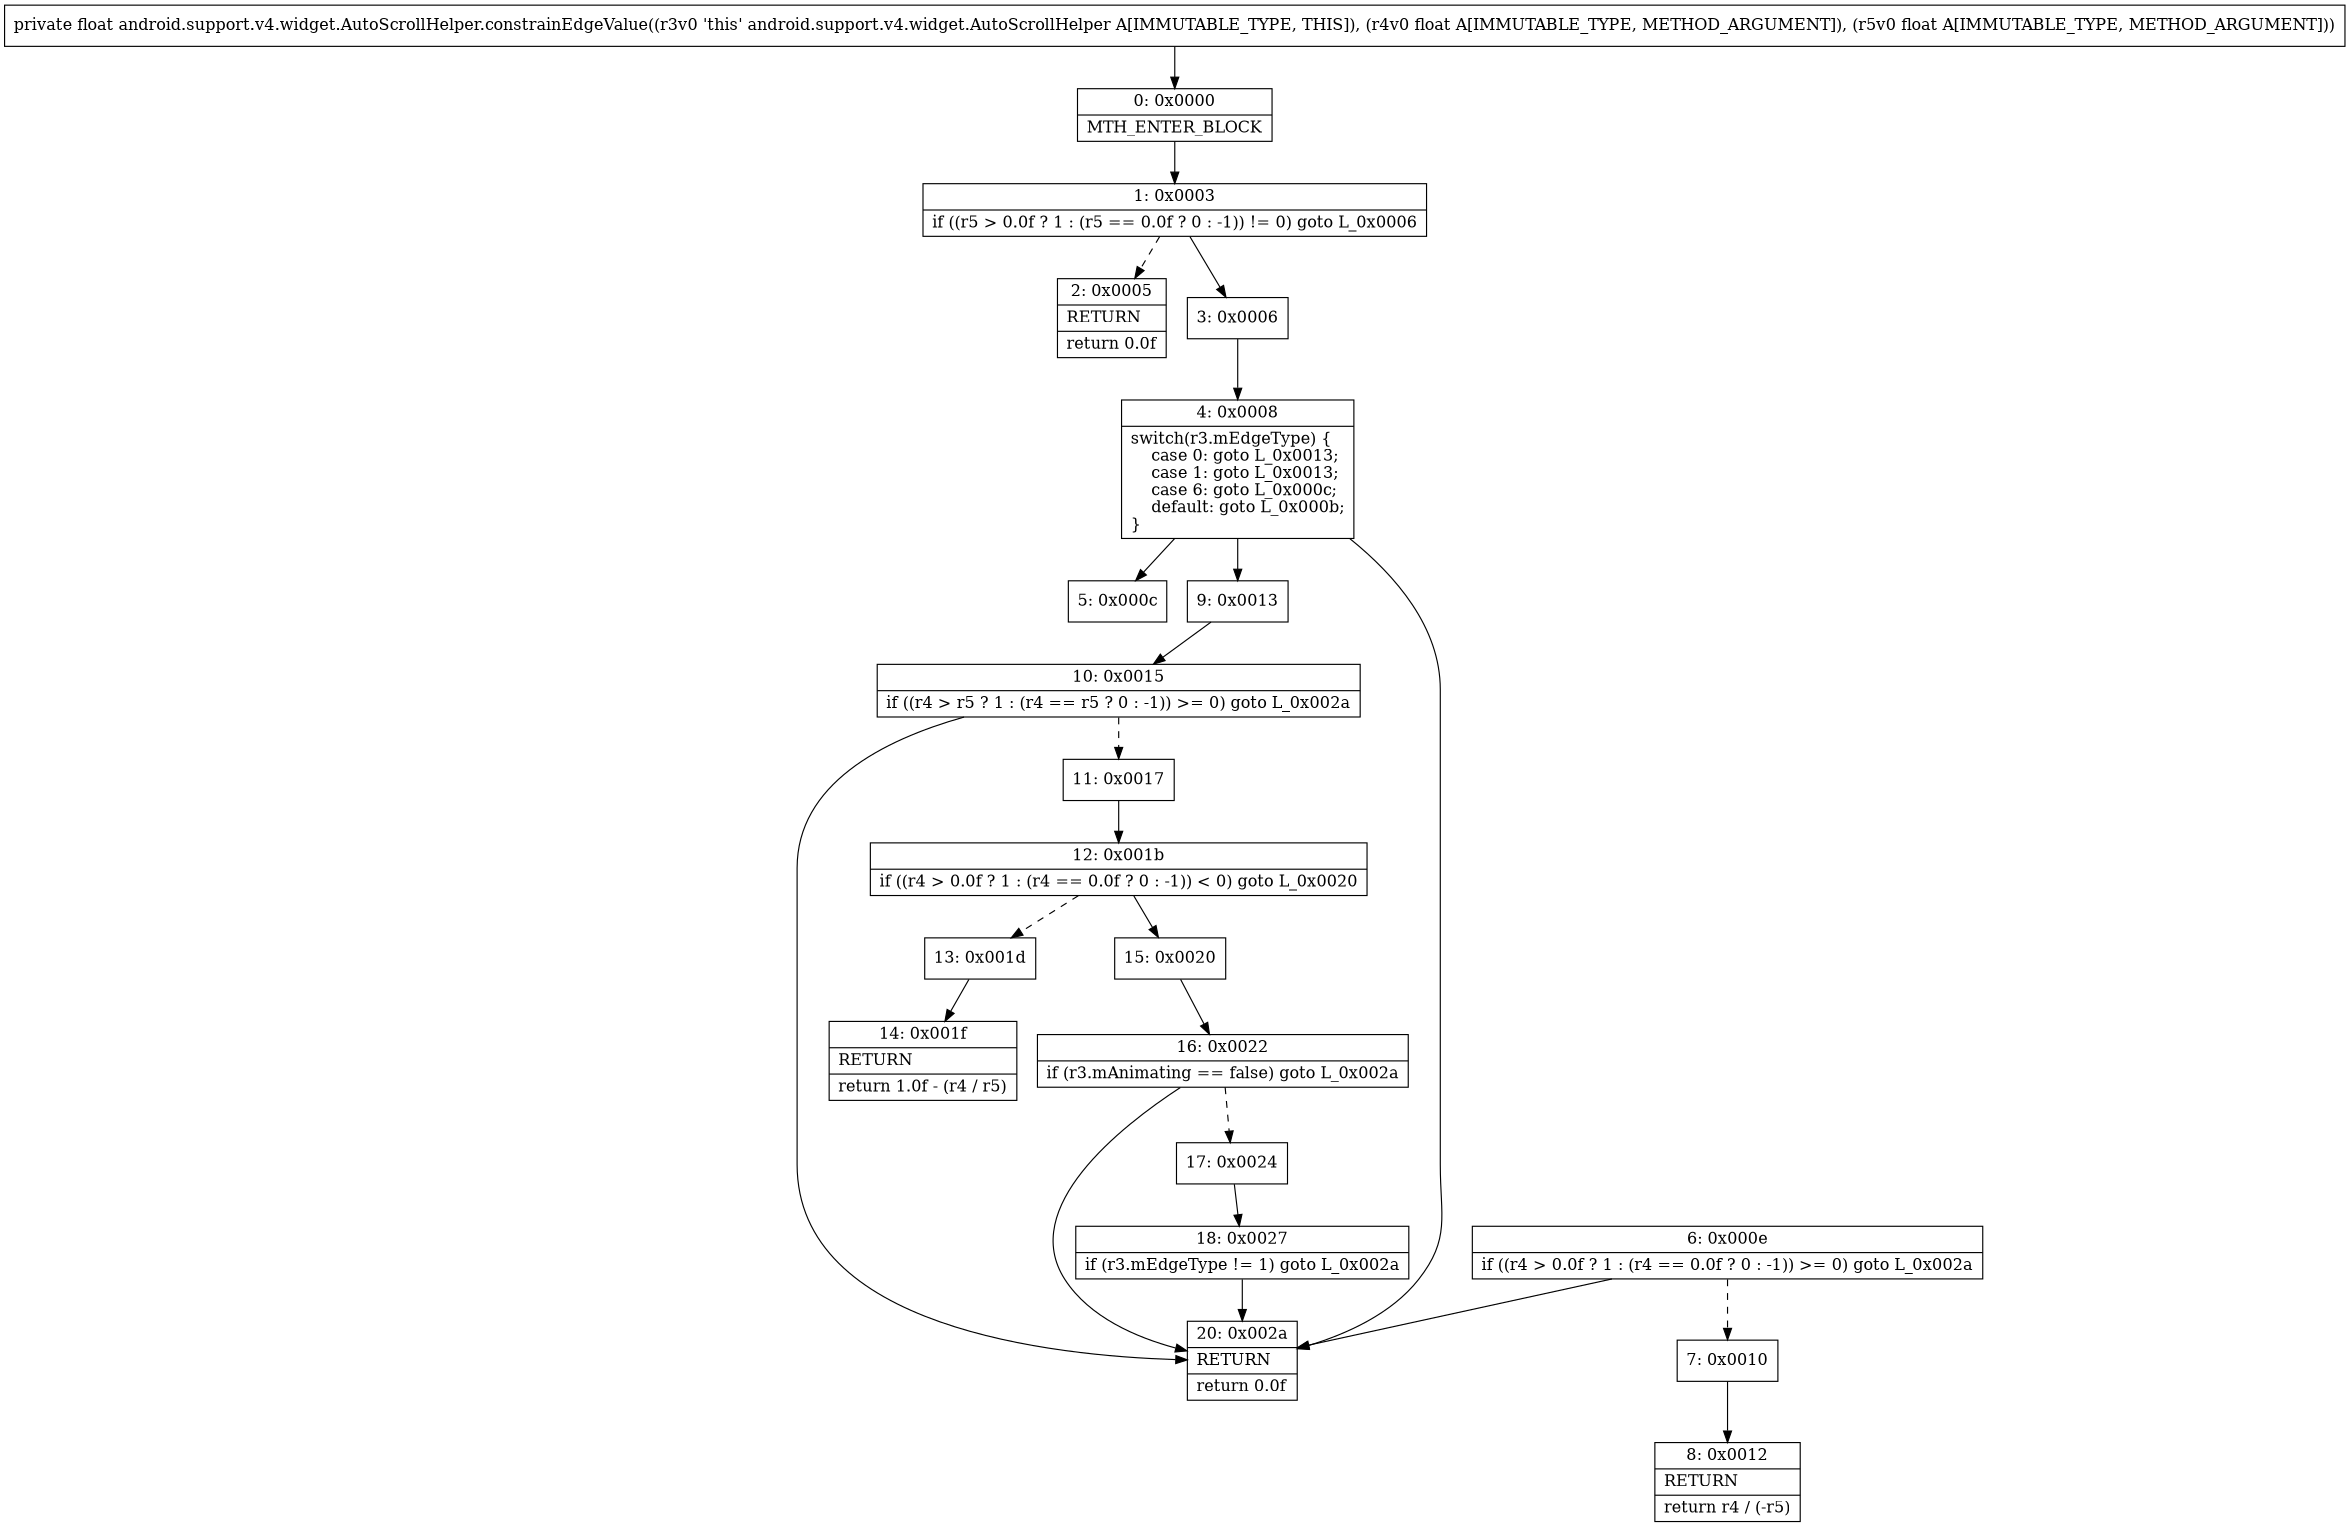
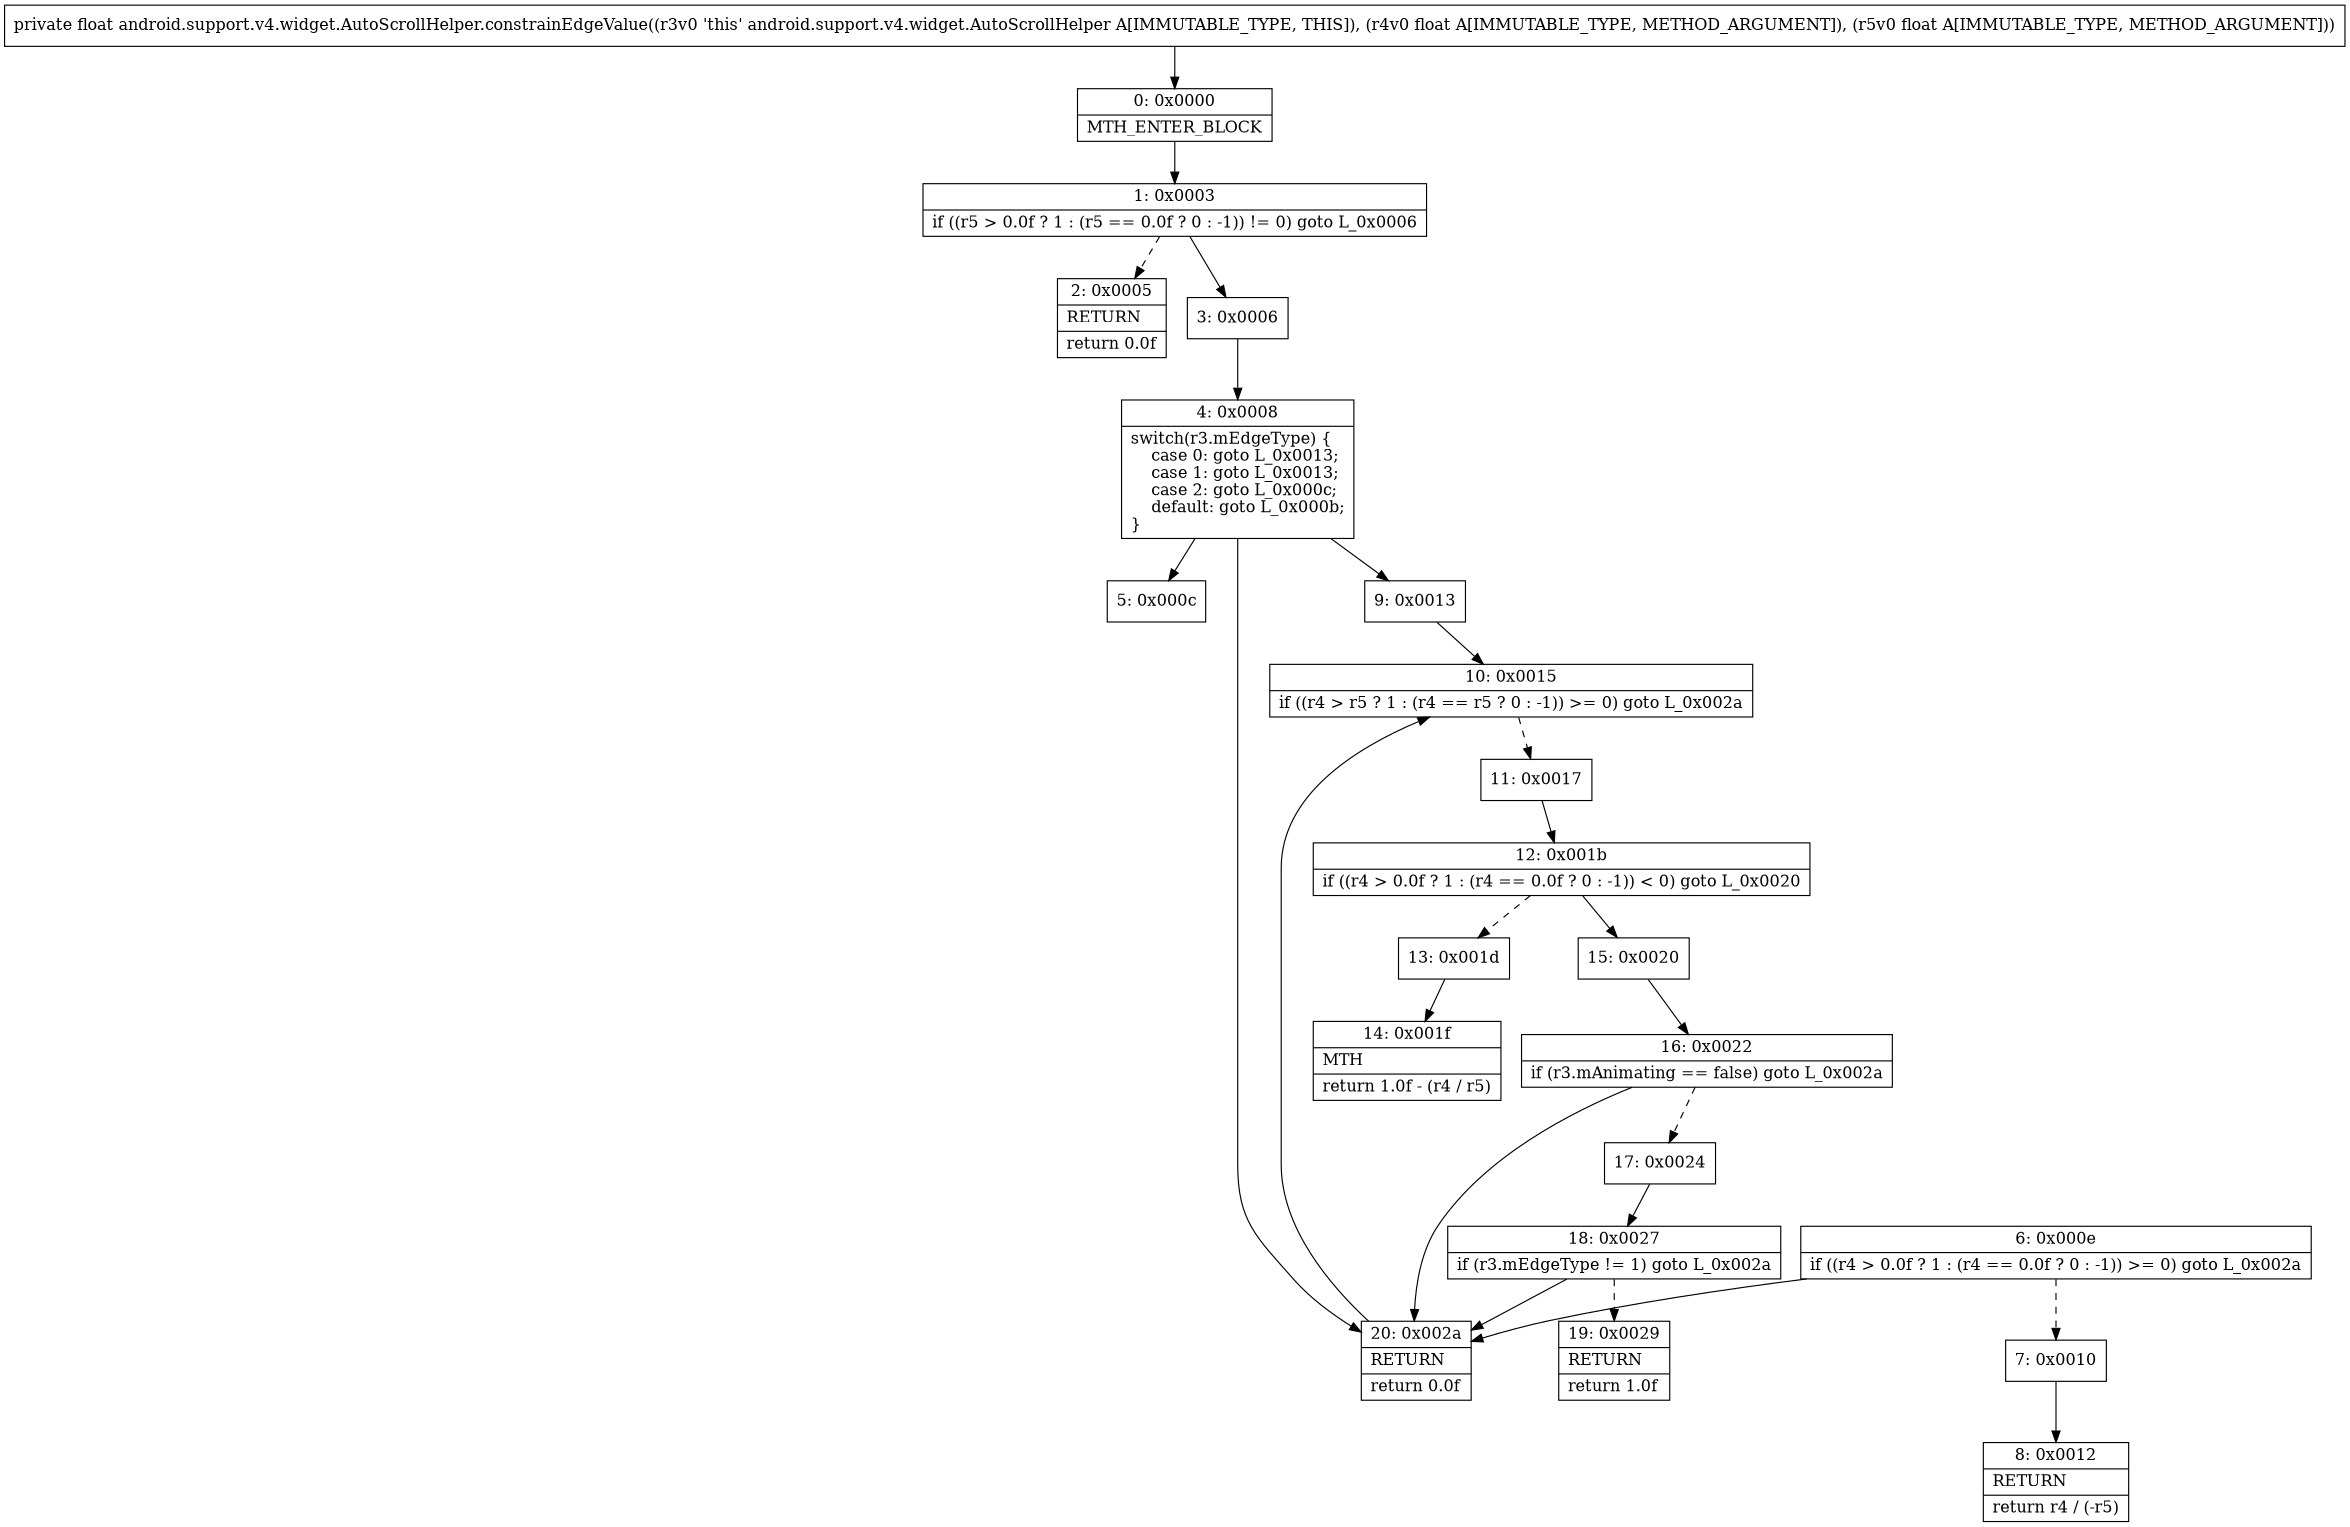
node "4: 0x0008": text "case 6: goto L_0x000c;" -> "case 2: goto L_0x000c;"
node "14: 0x001f": text "RETURN" -> "MTH"
edge "10: 0x0015" -> "20: 0x002a": reversed
node "19: 0x0029": added
